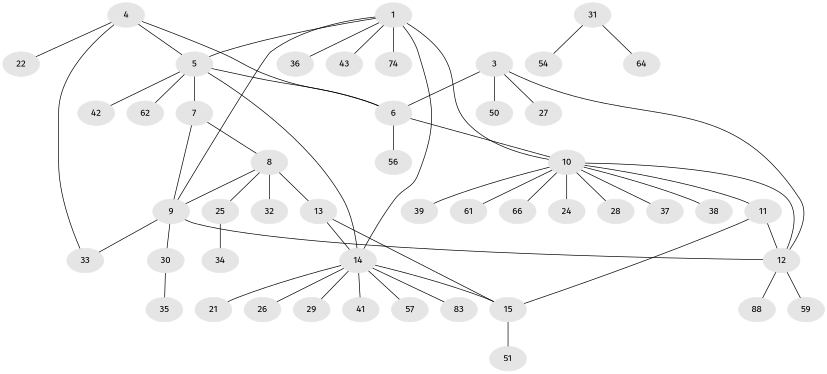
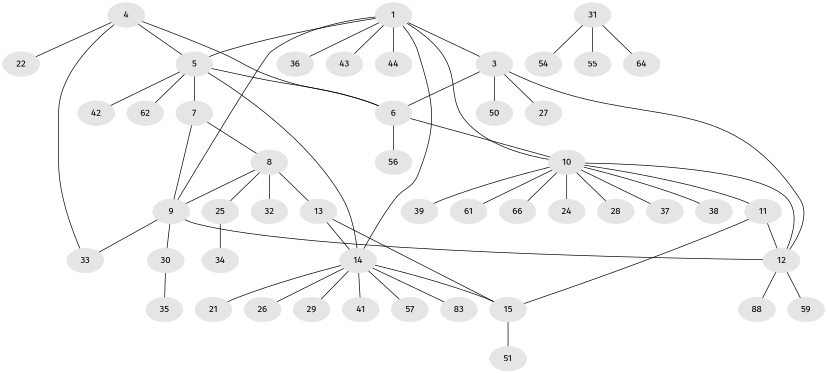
edge "1" -- "3": added
node "74": label "74" -> "44"
node "55": added
